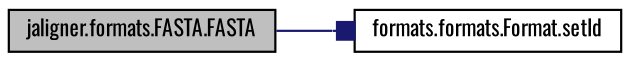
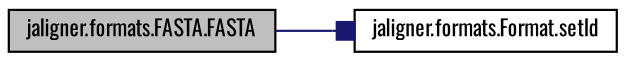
node "formats.formats.Format.setId": label "formats.formats.Format.setId" -> "jaligner.formats.Format.setId"
